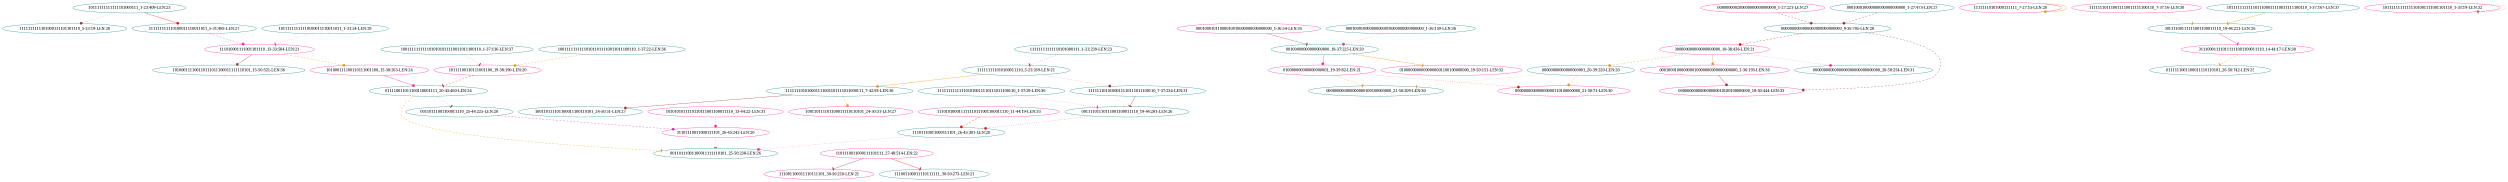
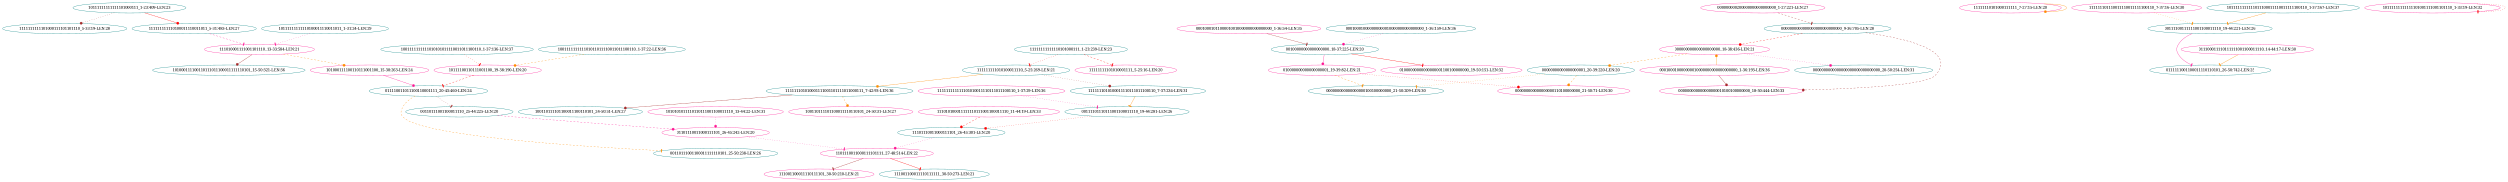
node "000100010000000000000000000_1-27:473-LEN:27": removed
edge "000000000200000000000000000_1-27:221-LEN:27" -> "0000000000000000000000000000_9-36:705-LEN:28": arrowhead dot -> tee
edge "111111111110100011110011011_5-31:483-LEN:27" -> "111010001111001101110_13-33:584-LEN:21": arrowhead dot -> tee
edge "00111100111111001100011110_19-44:221-LEN:26" -> "011100011110111111001100011110_14-44:17-LEN:30": now "00111100111111001100011110_19-44:221-LEN:26" -> "0111111001100011110110101_26-50:742-LEN:25"
edge "000000000000000000000_18-38:436-LEN:21" -> "000100010000000010000000000000000000_1-36:193-LEN:36": reversed
edge "011100011110111111001100011110_14-44:17-LEN:30" -> "0111111001100011110110101_26-50:742-LEN:25": style dashed -> solid
edge "00100000000000000000_18-37:225-LEN:20" -> "01000000000000000001100100000000_19-50:151-LEN:32": color darkorange -> red
node "11111111101010001111_5-25:16-LEN:20": added
node "111111111111101010011110111011100110_1-37:29-LEN:36": color teal -> deeppink
edge "1111111010100011110111011100110_7-37:234-LEN:31" -> "00111101110111001100011110_19-44:281-LEN:26": color brown -> darkorange
edge "01101110011000111101_26-45:242-LEN:20" -> "00110111001100011111110101_25-50:238-LEN:26": now "01101110011000111101_26-45:242-LEN:20" -> "1101110011000111101111_27-48:514-LEN:22"
edge "11101110011000111101_26-45:301-LEN:20" -> "00110111001100011111110101_25-50:238-LEN:26": now "11101110011000111101_26-45:301-LEN:20" -> "1101110011000111101111_27-48:514-LEN:22"
